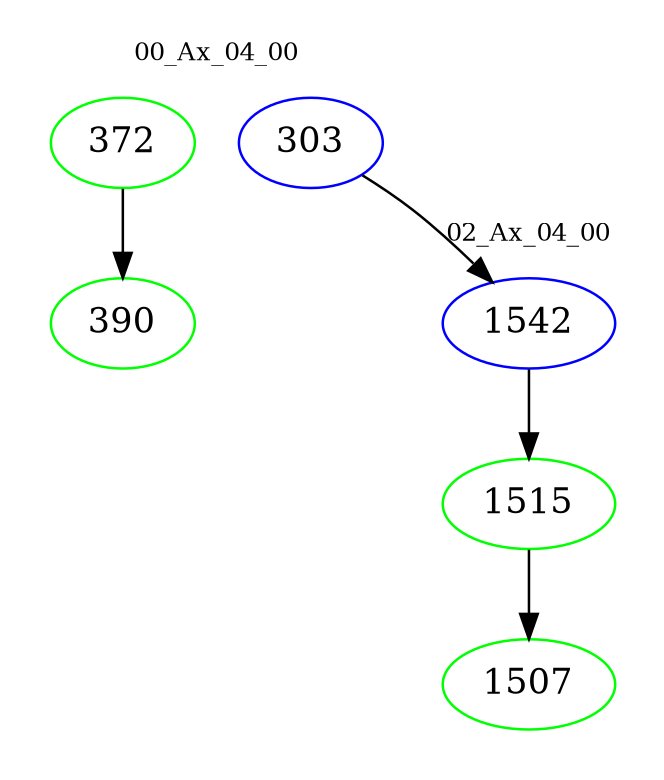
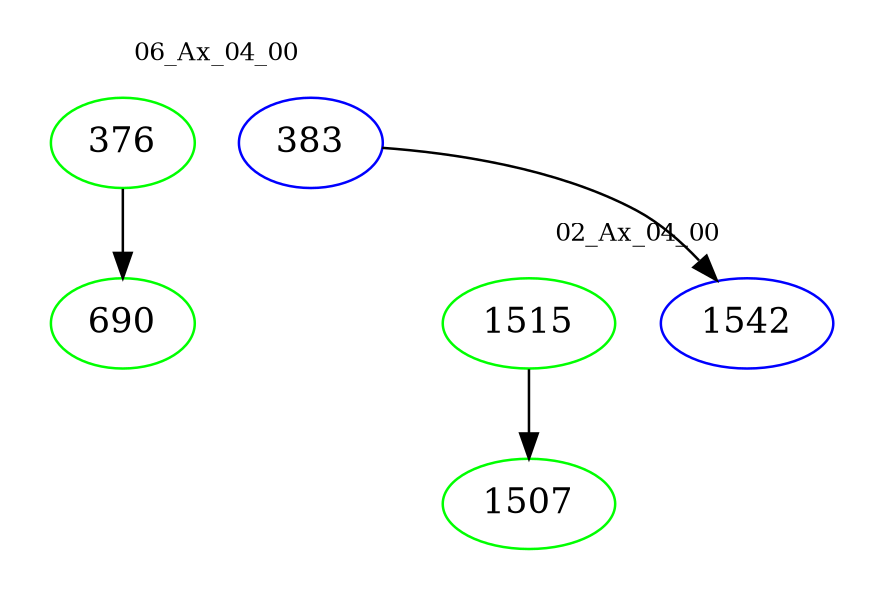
cluster "00_Ax_04_00": label "00_Ax_04_00" -> "06_Ax_04_00"
node "372": label "372" -> "376"
node "303": label "303" -> "383"
node "390": label "390" -> "690"
edge "1542" -> "1515": removed
